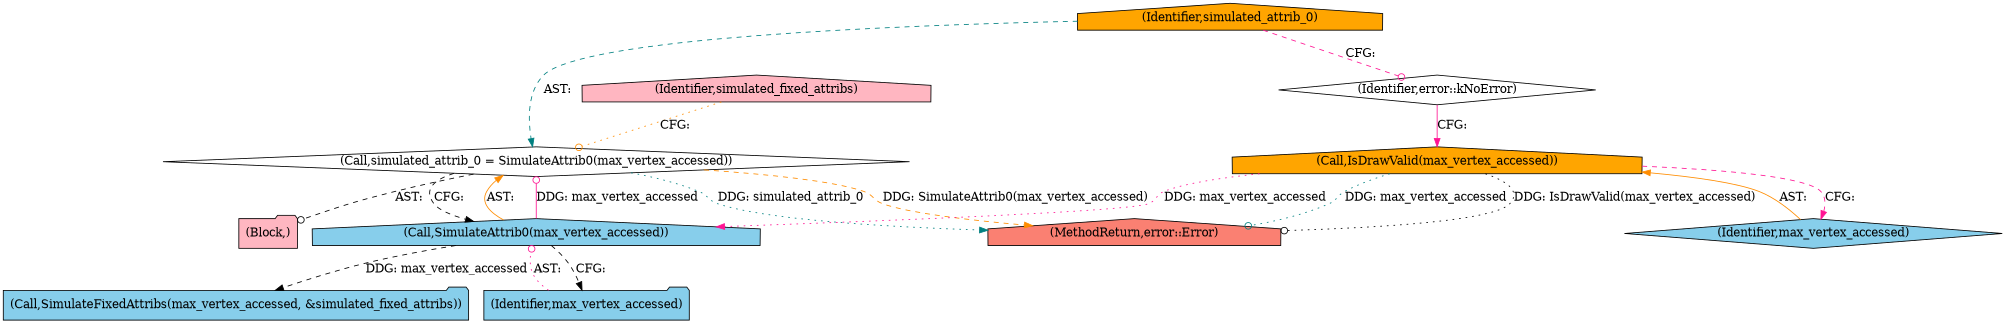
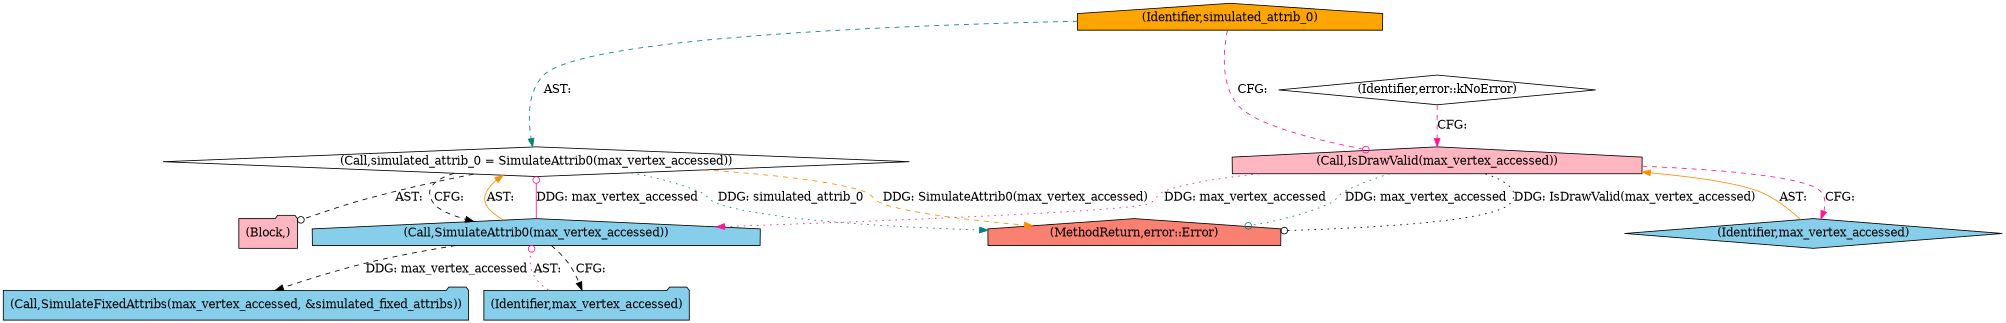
edge "(Identifier,simulated_attrib_0)" -> "(Identifier,error::kNoError)": now "(Identifier,simulated_attrib_0)" -> "(Call,IsDrawValid(max_vertex_accessed))"
node "(Identifier,simulated_fixed_attribs)": removed
edge "(Identifier,error::kNoError)" -> "(Call,IsDrawValid(max_vertex_accessed))": style solid -> dashed
node "(Call,IsDrawValid(max_vertex_accessed))": fillcolor orange -> lightpink
